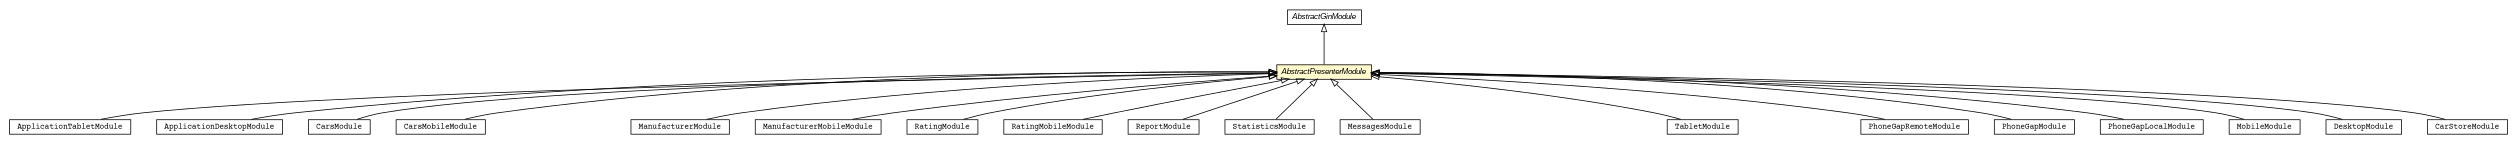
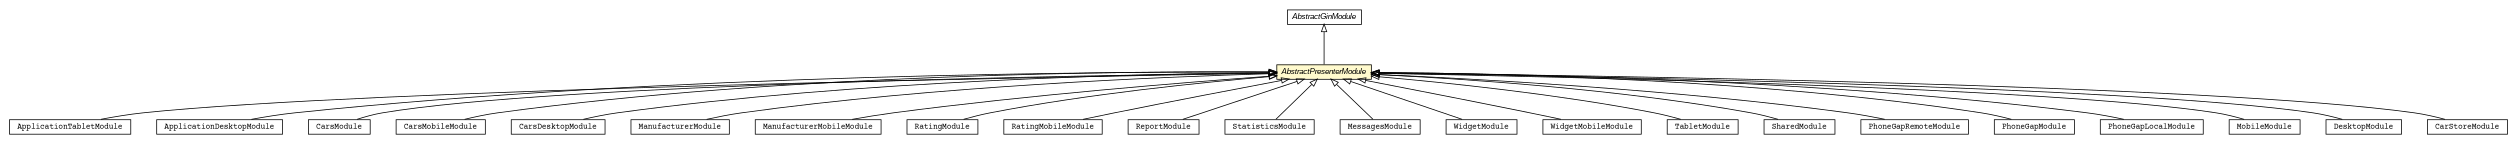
node "CarsDesktopModule": added
node "WidgetModule": added
node "WidgetMobileModule": added
node "SharedModule": added
